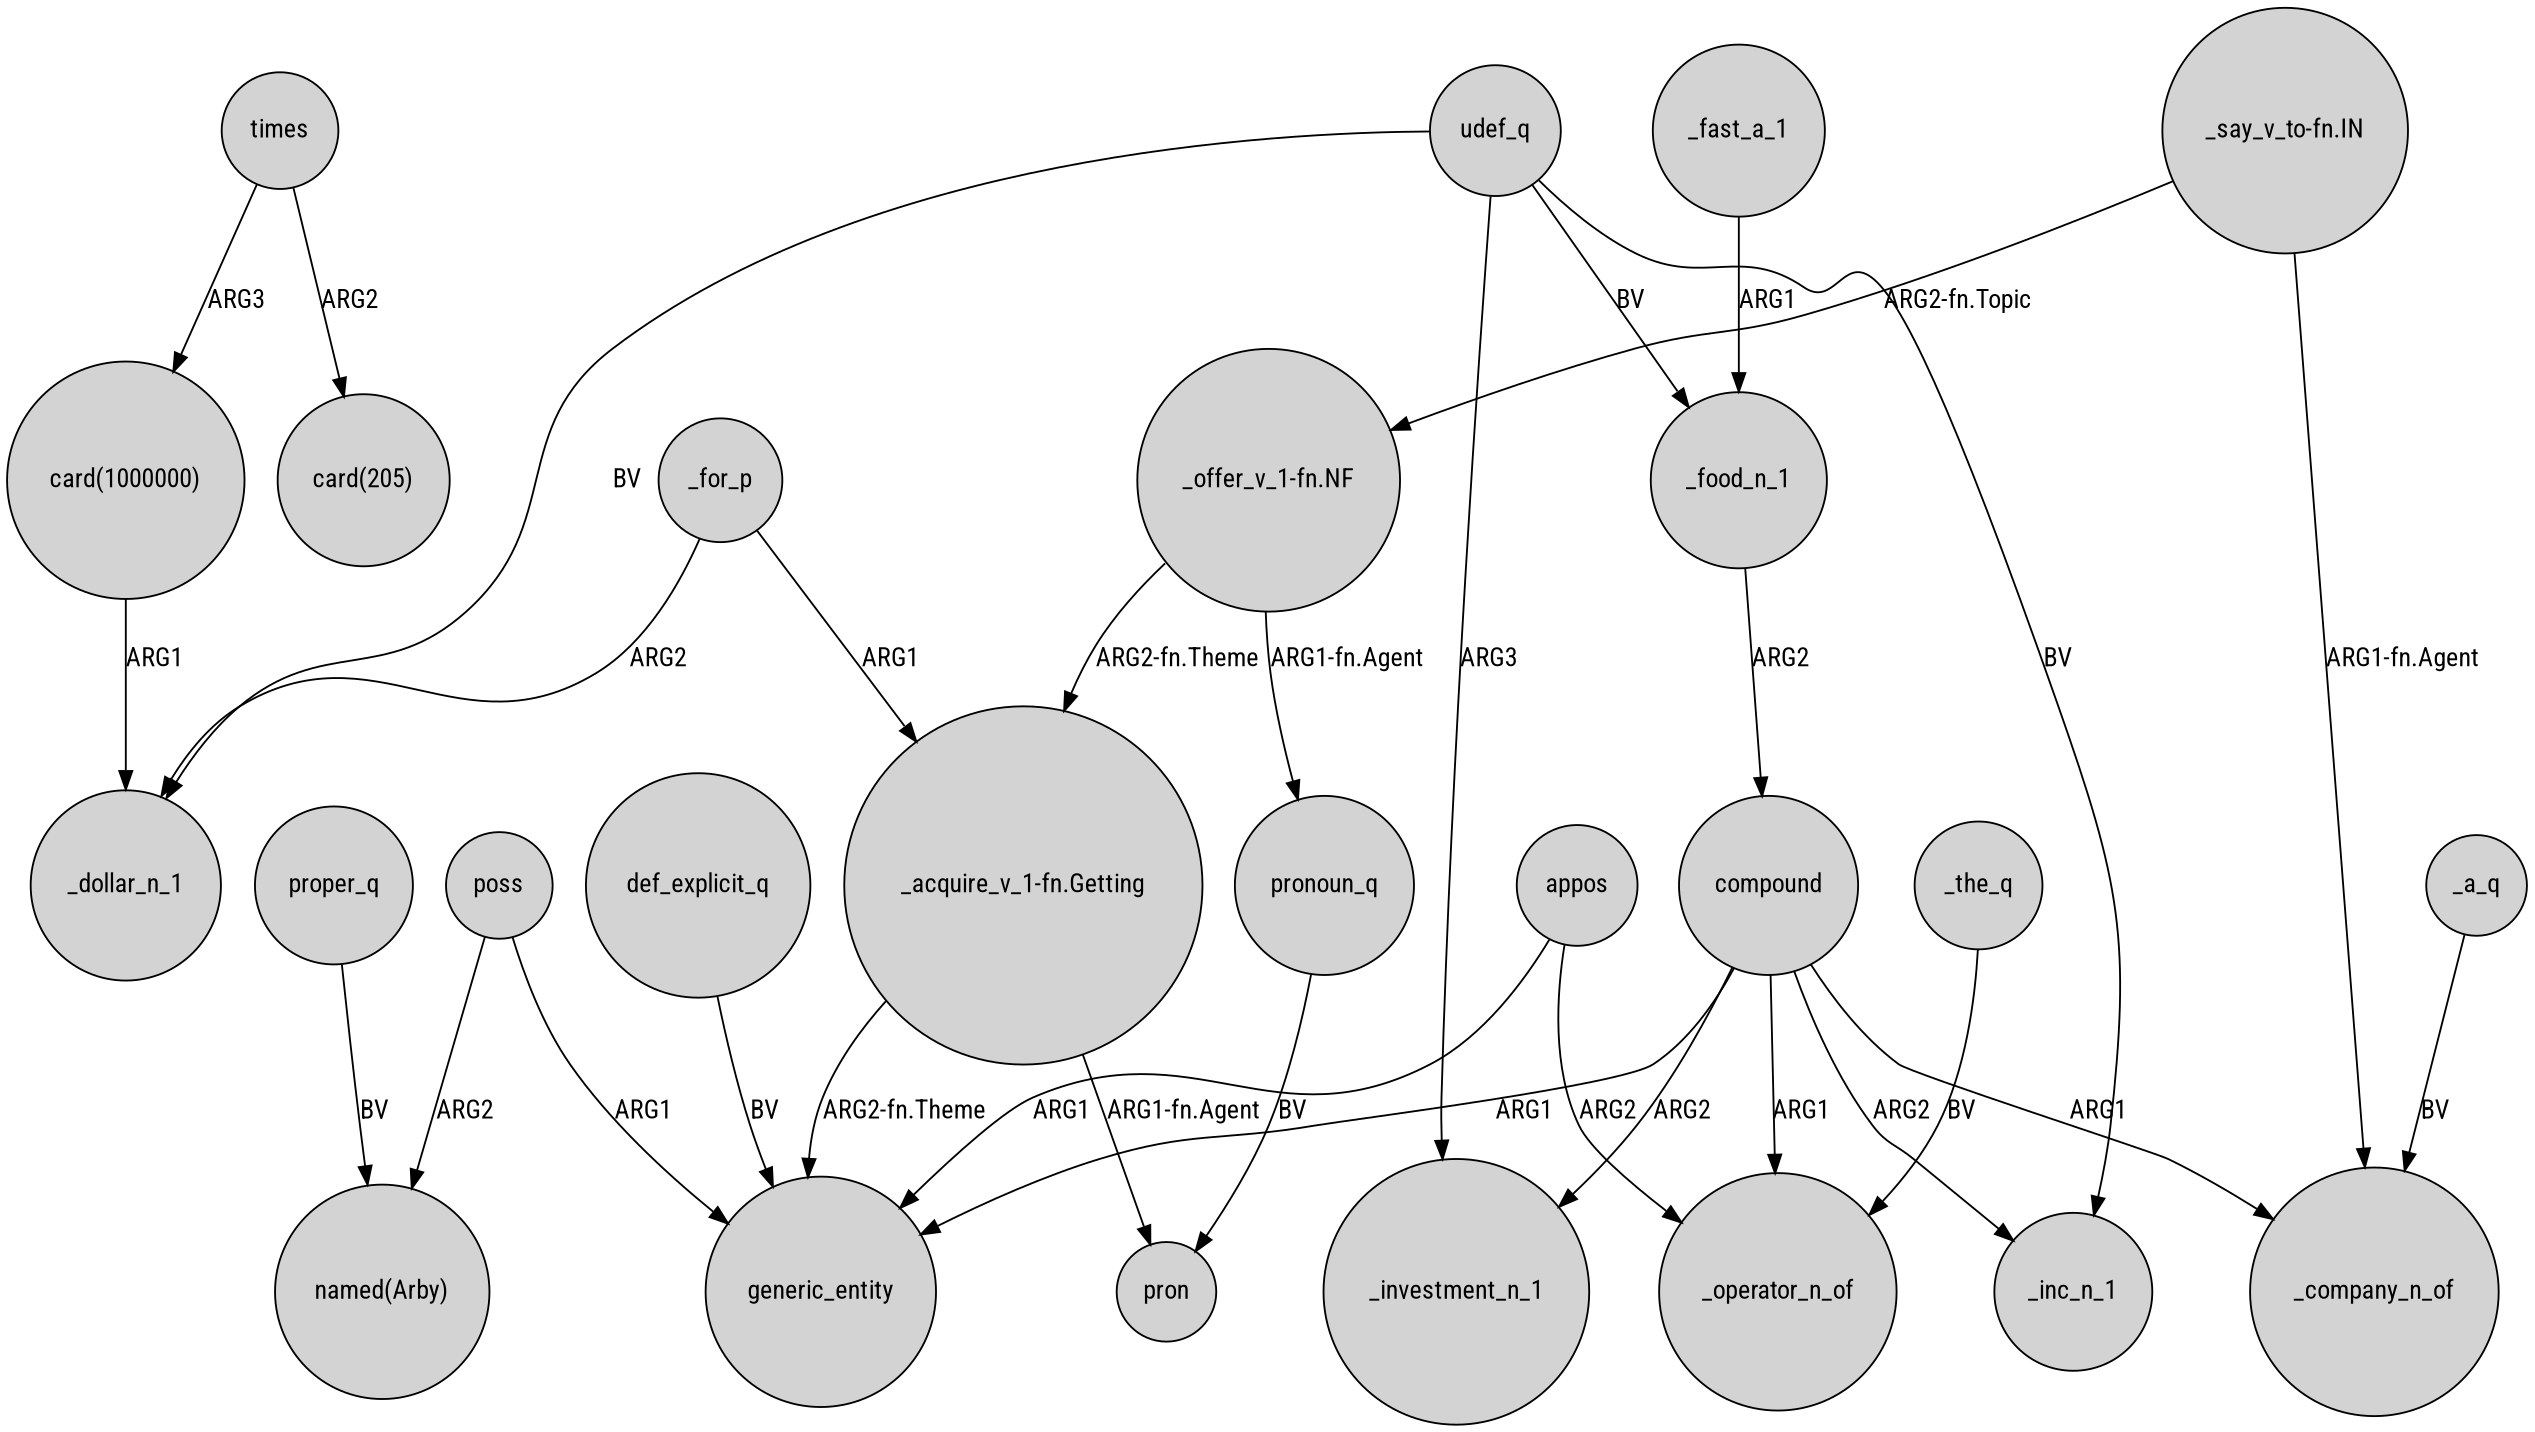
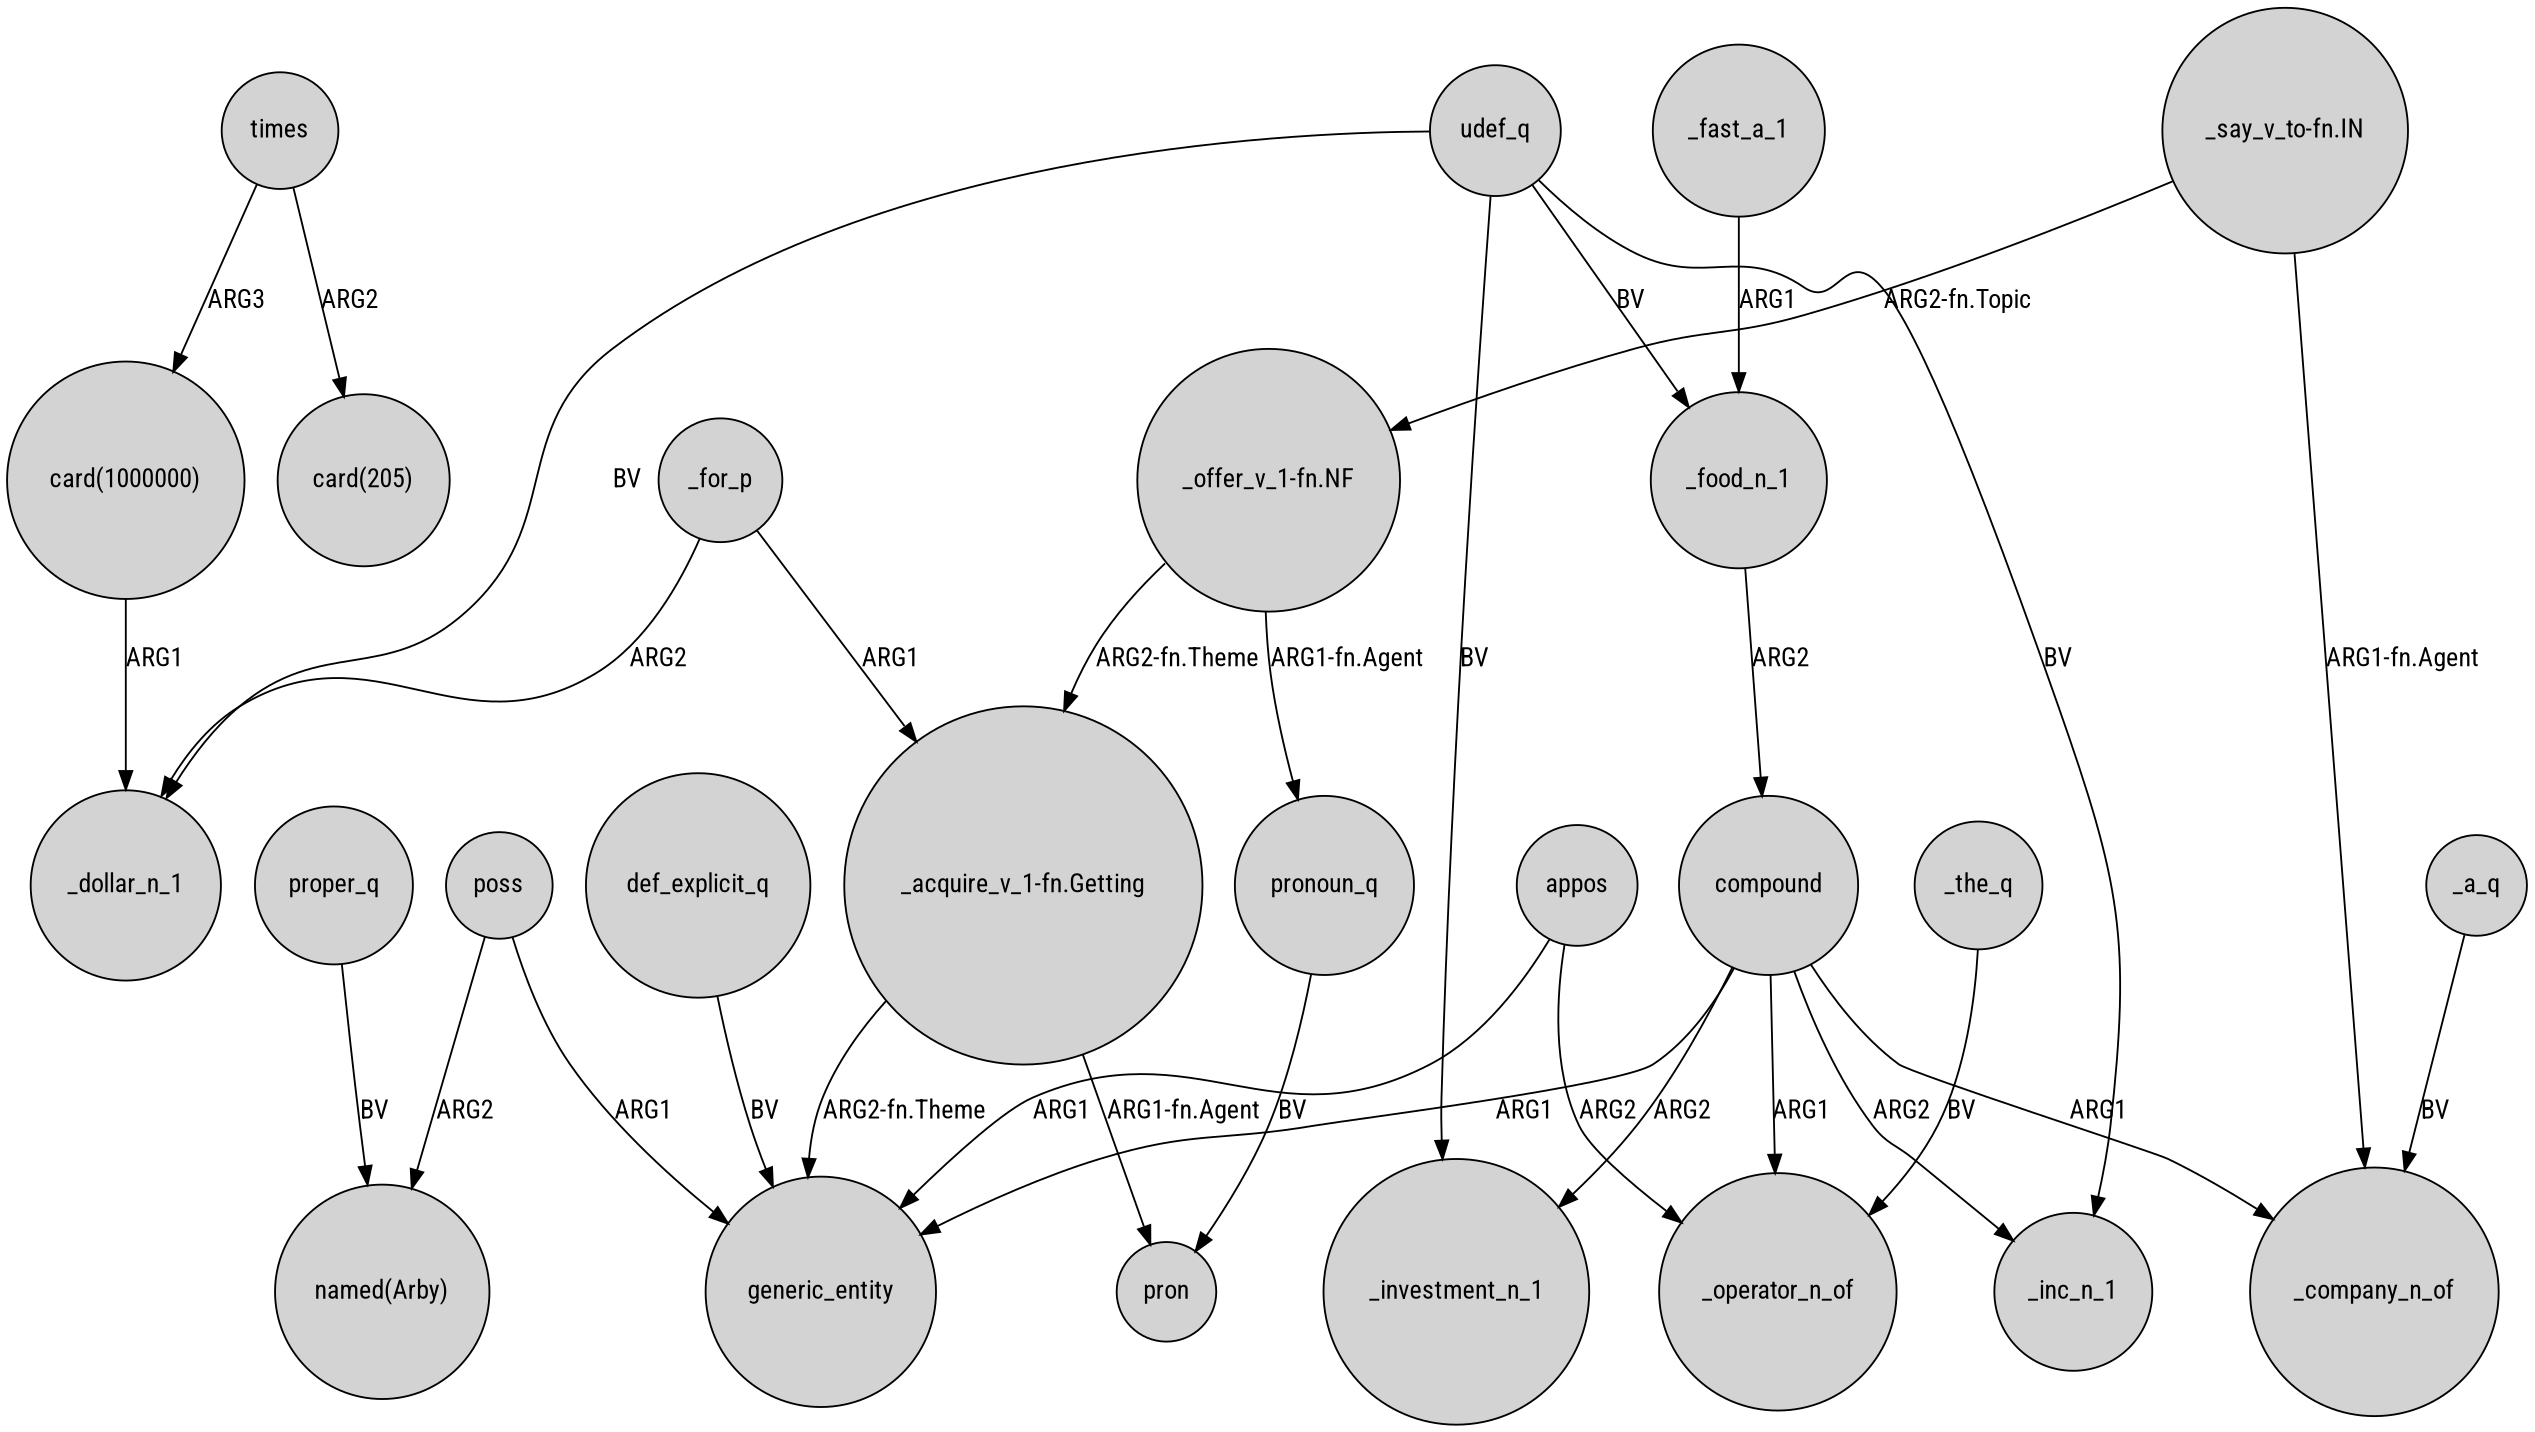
edge "udef_q" -> "_investment_n_1": label "ARG3" -> "BV"
